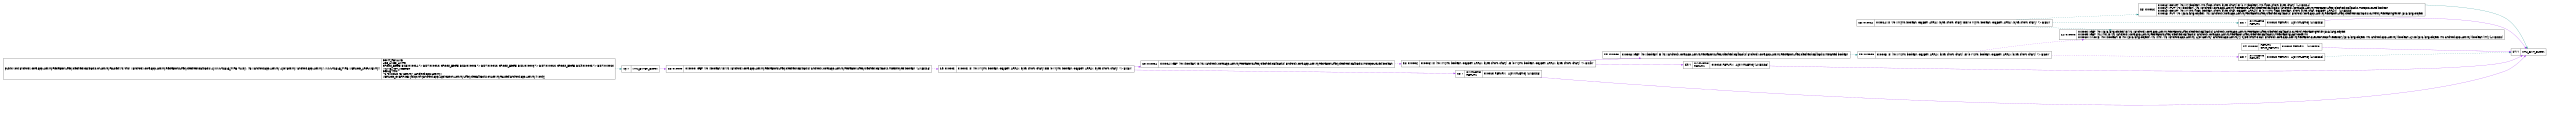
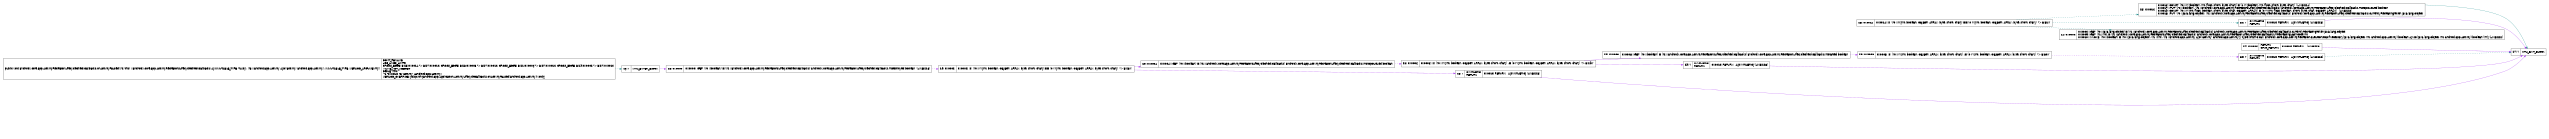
edge "23: 0x000a" -> "24: 0x000c": removed
edge "22: 0x0008" -> "23: 0x000a": color teal -> purple
